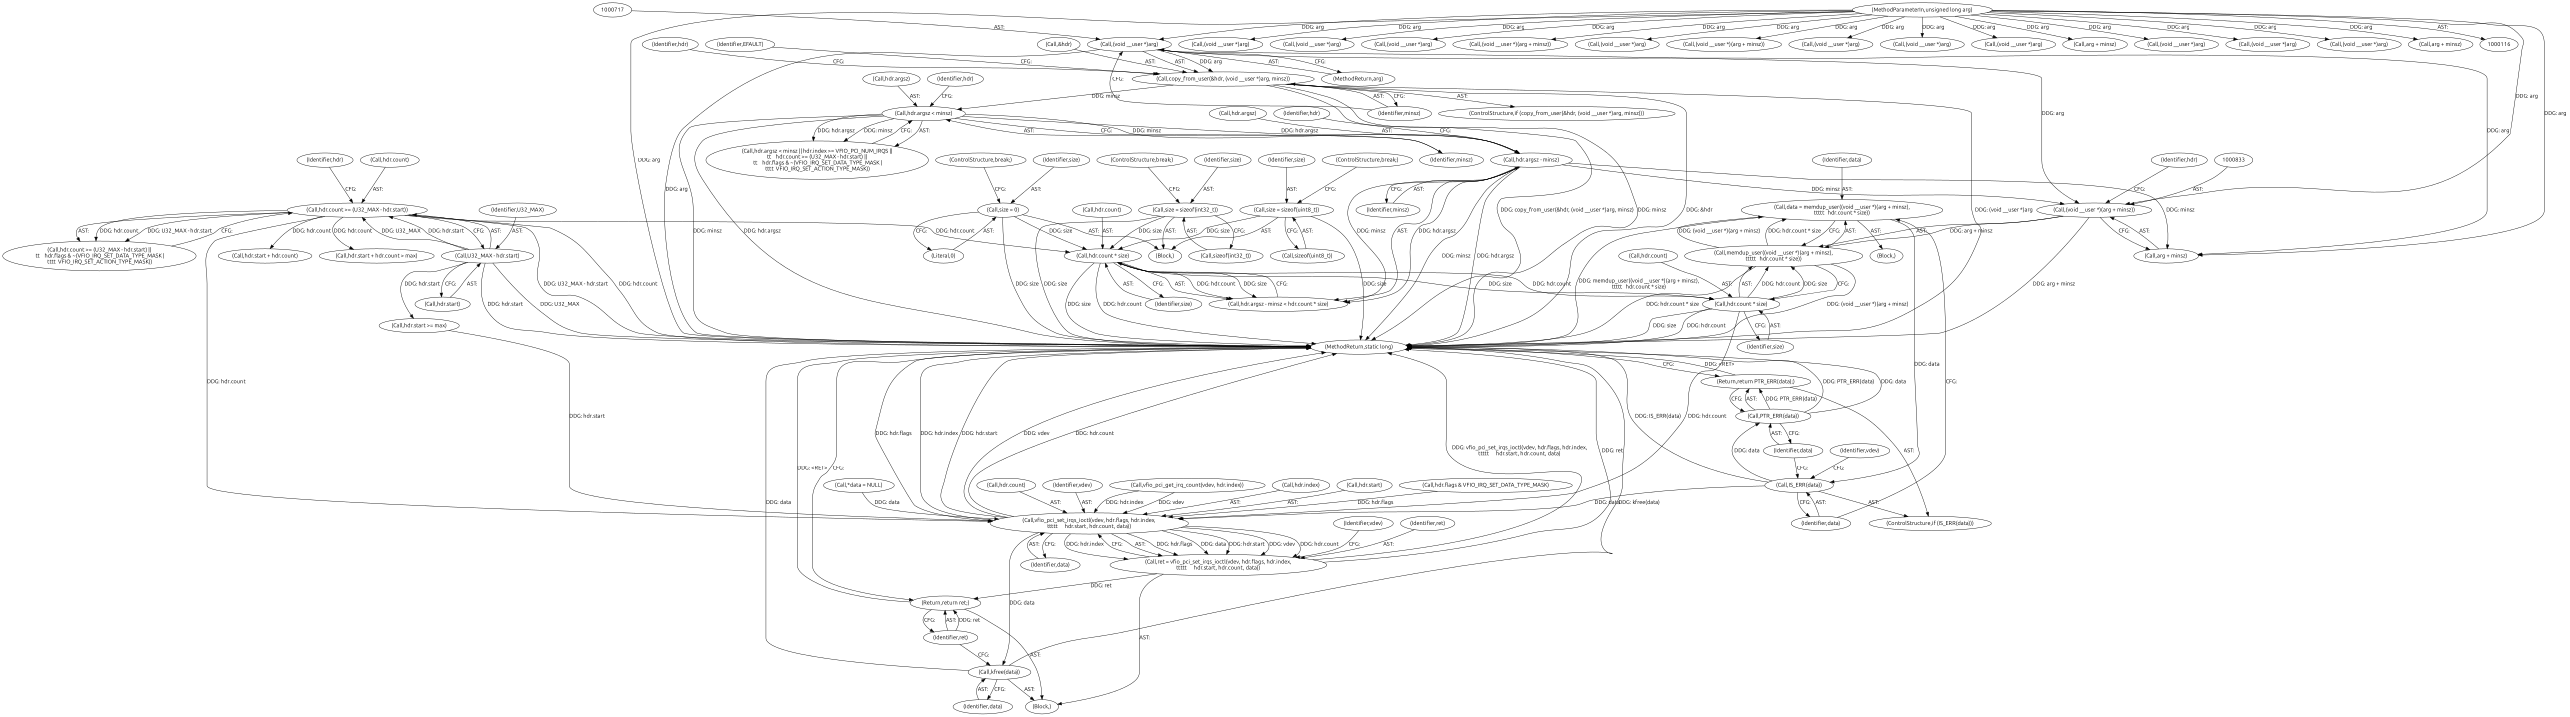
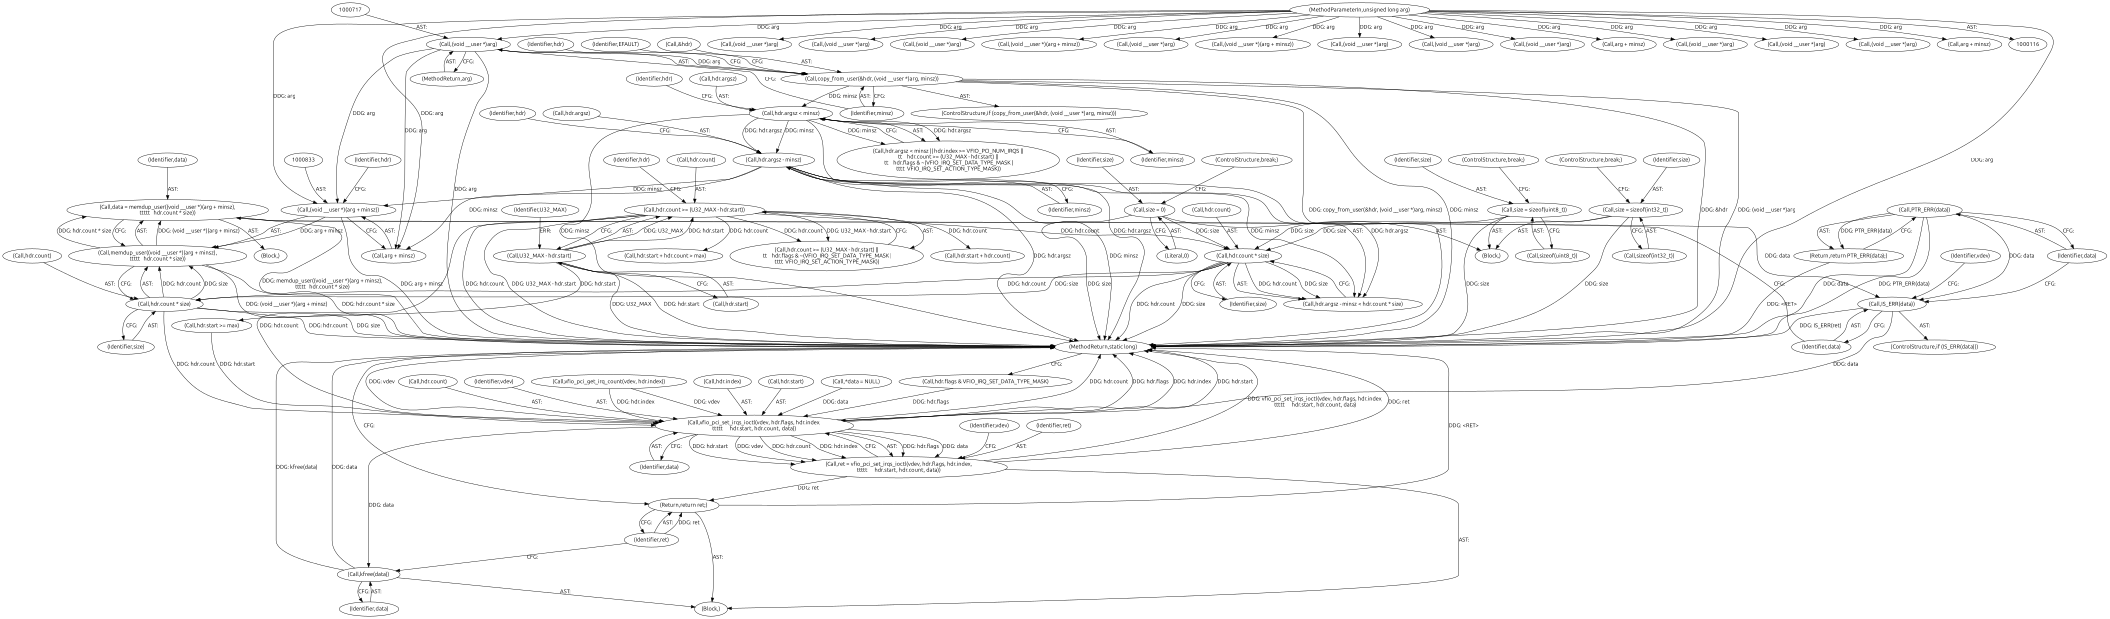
edge "(Identifier,U32_MAX)" -> "(Call,U32_MAX - hdr.start)": label "AST: " -> "ERR: "
edge "(MethodReturn,static long)" -> "(Return,return PTR_ERR(data);)": now "(MethodReturn,static long)" -> "(Call,hdr.flags & VFIO_IRQ_SET_DATA_TYPE_MASK)"
edge "(Call,IS_ERR(data))" -> "(MethodReturn,static long)": label "DDG: IS_ERR(data)" -> "DDG: IS_ERR(ret)"
edge "(Return,return PTR_ERR(data);)" -> "(ControlStructure,if (IS_ERR(data)))": removed, label "AST:"
edge "(Call,IS_ERR(data))" -> "(Call,PTR_ERR(data))": reversed
